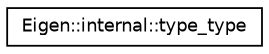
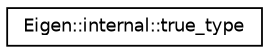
node "Eigen::internal::type_type": label "Eigen::internal::type_type" -> "Eigen::internal::true_type"
